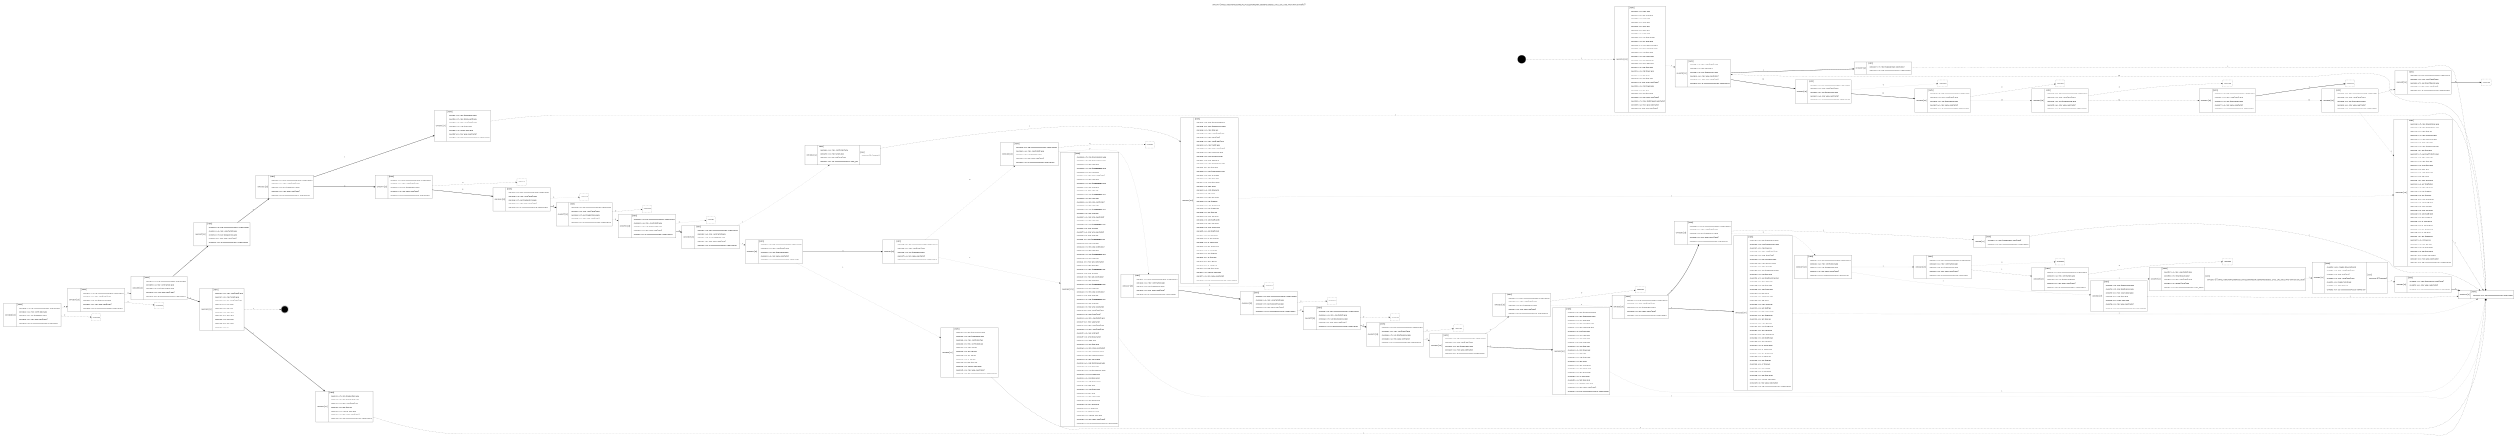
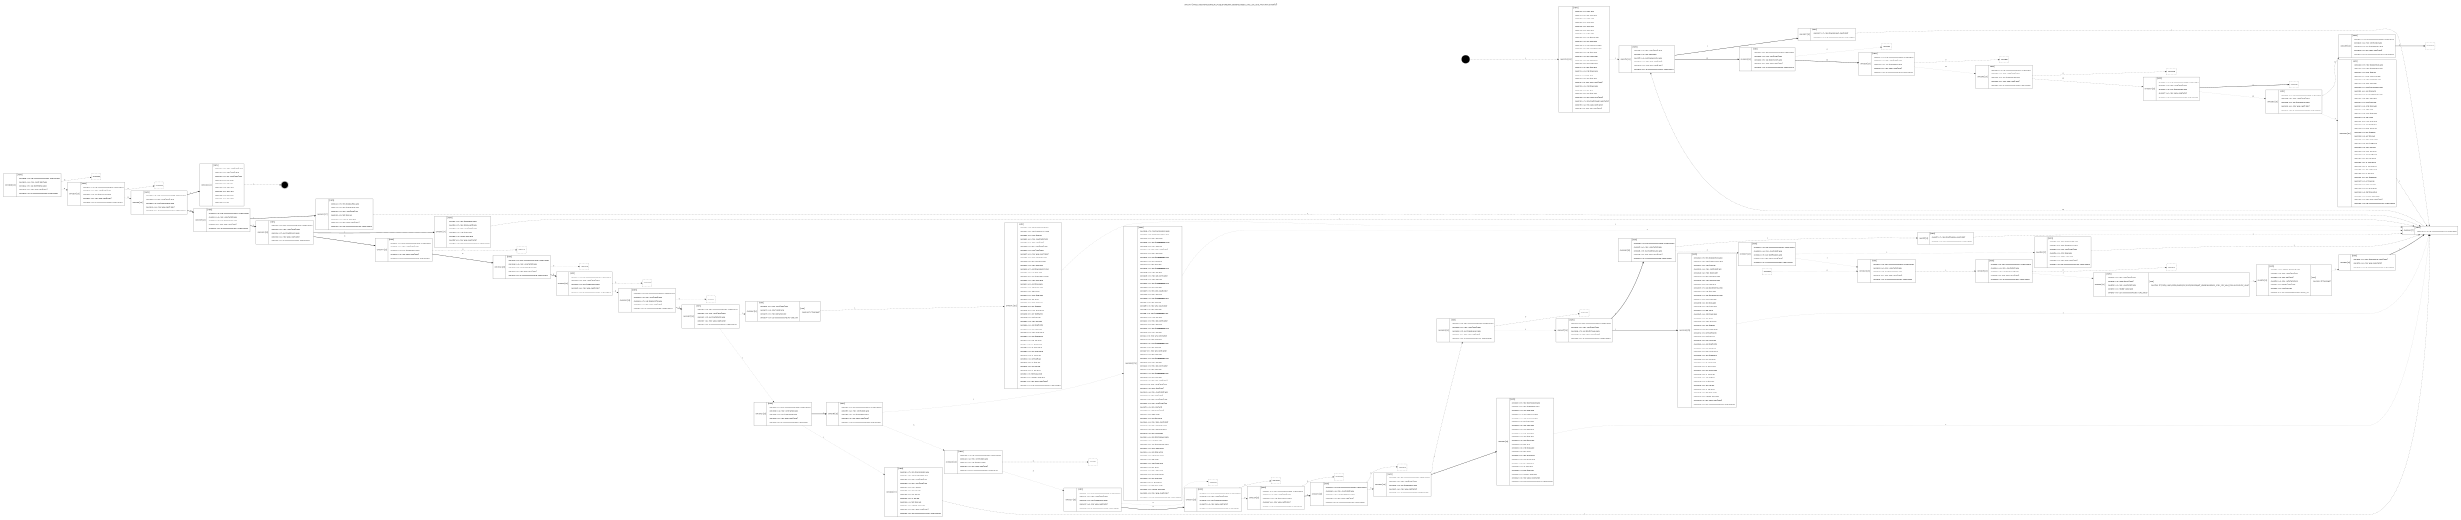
edge "0x401e7c [163]" -> "0x40228d [144]": now "0x401e7c [163]" -> "0x4024ca [5]"
edge "0x401b23 [28]" -> "0x402281": reversed
edge "0x4023c3 [21]" -> "0x401cc3 [27]": now "0x40190f [28]" -> "0x401cc3 [27]"
